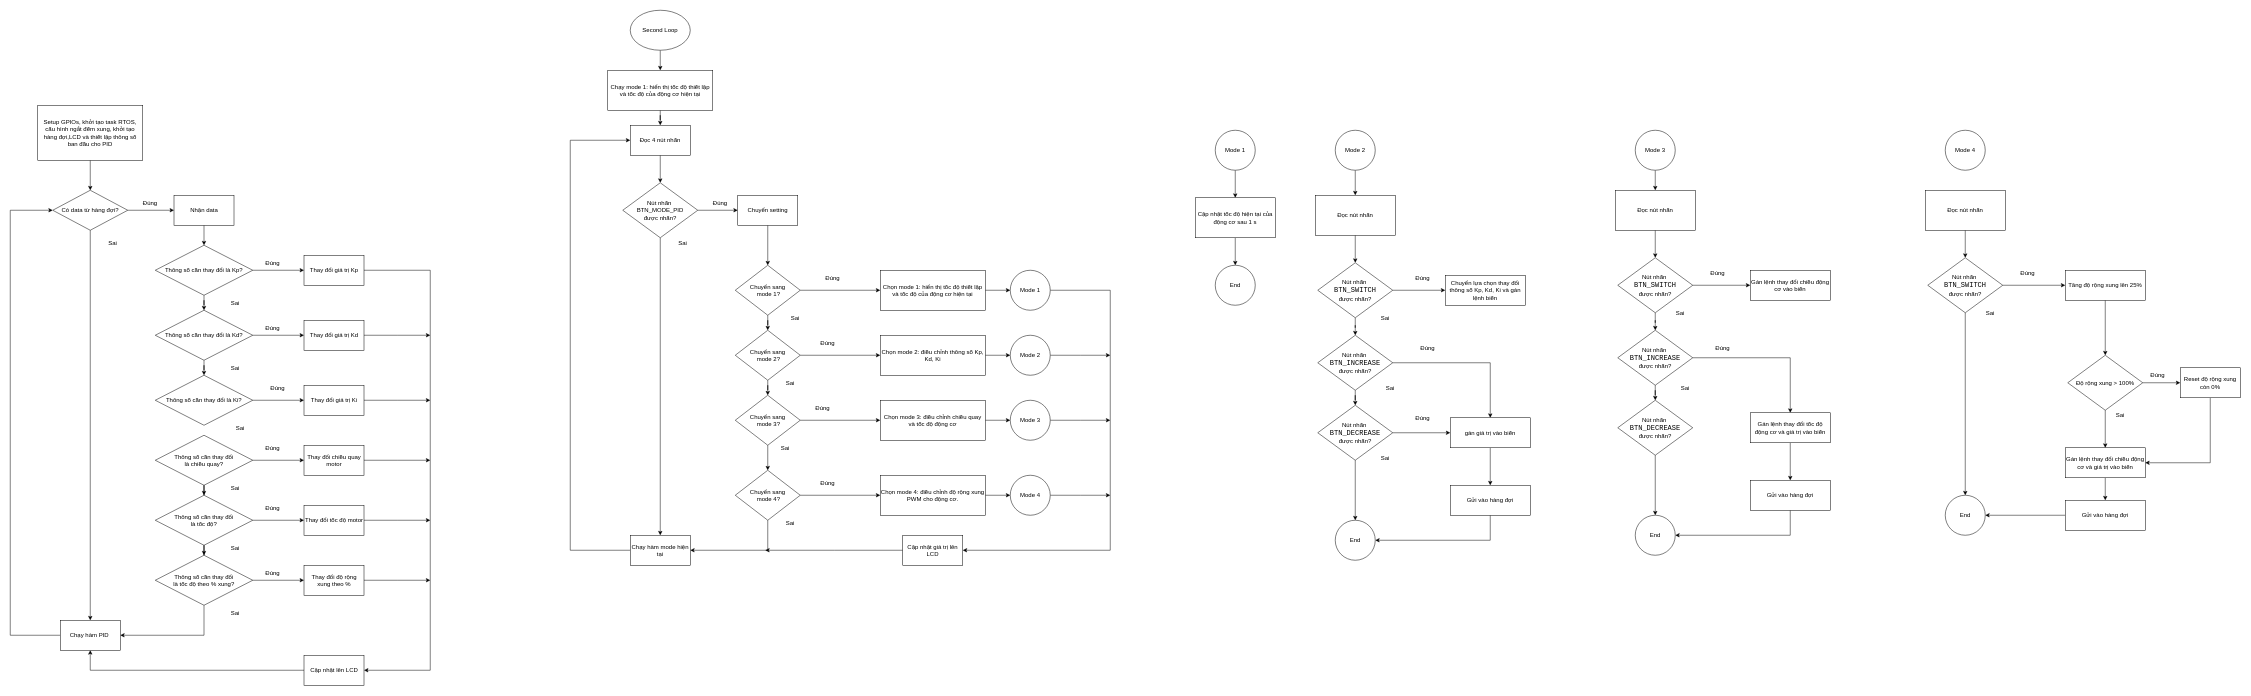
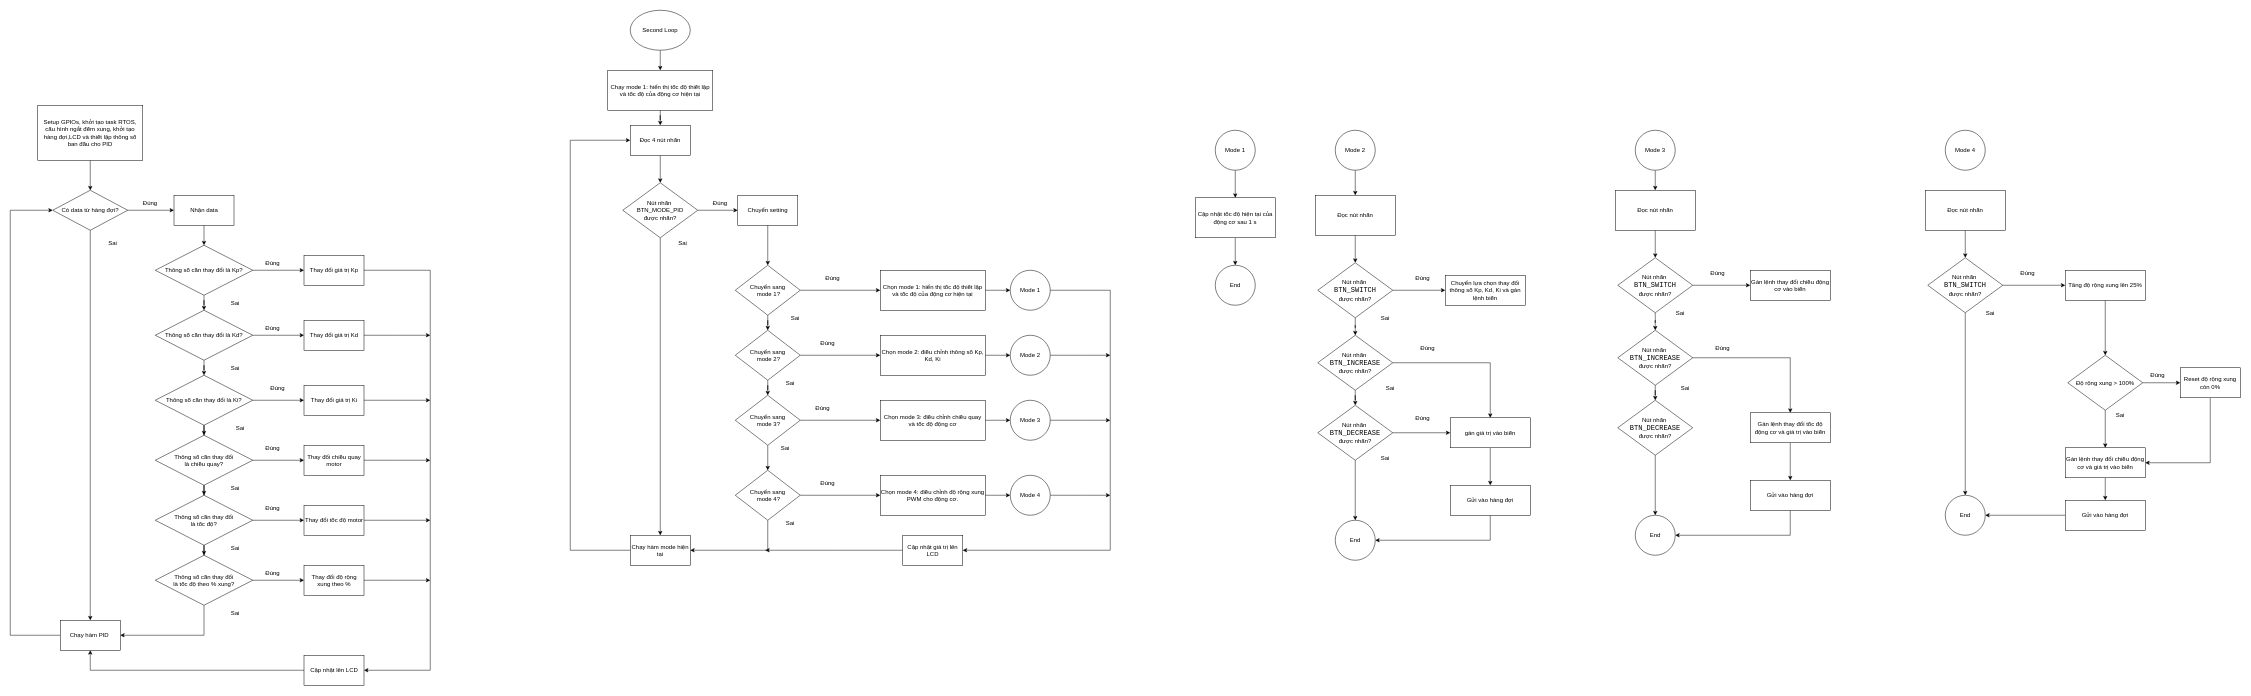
edge "Thông số cần thay đổi là Ki?" -> "Thông số cần thay đổi là chiều quay?": added
